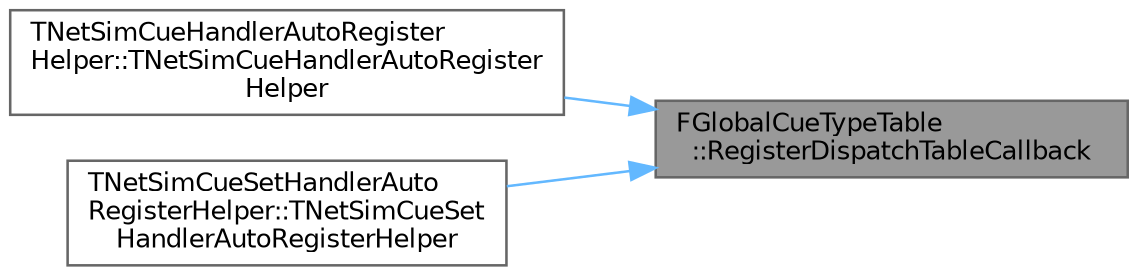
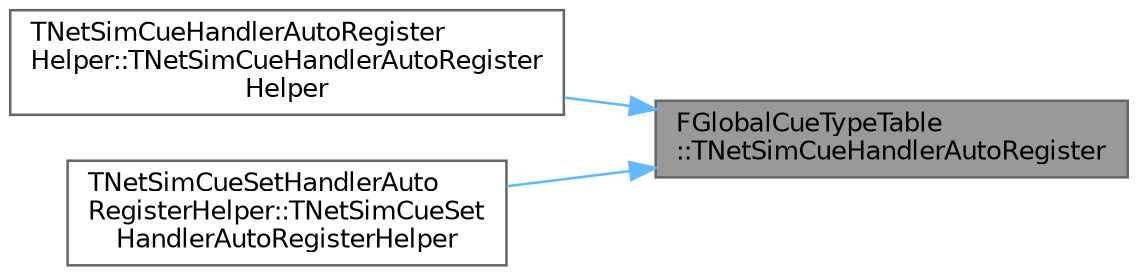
node "FGlobalCueTypeTable ::RegisterDispatchTableCallback": label "FGlobalCueTypeTable ::RegisterDispatchTableCallback" -> "FGlobalCueTypeTable ::TNetSimCueHandlerAutoRegister"
